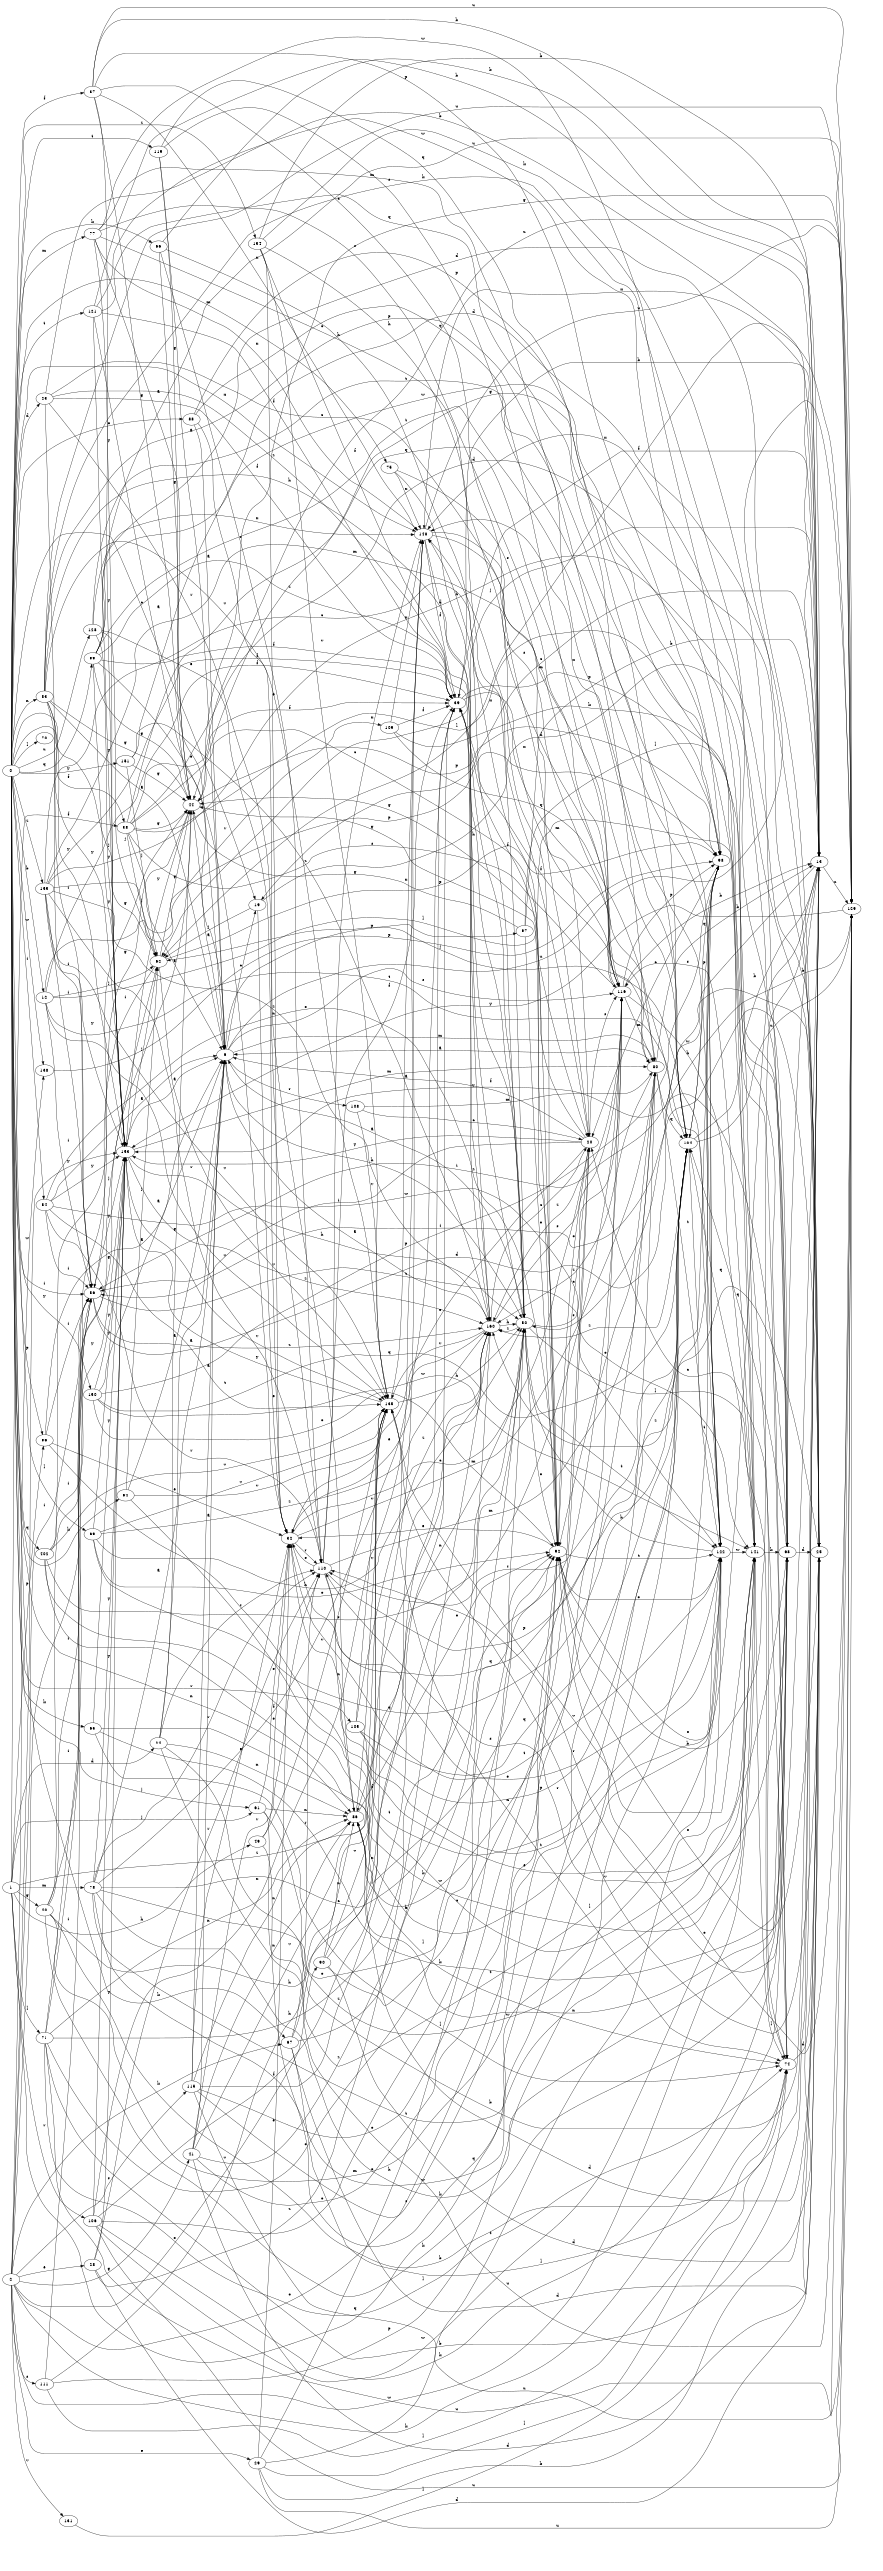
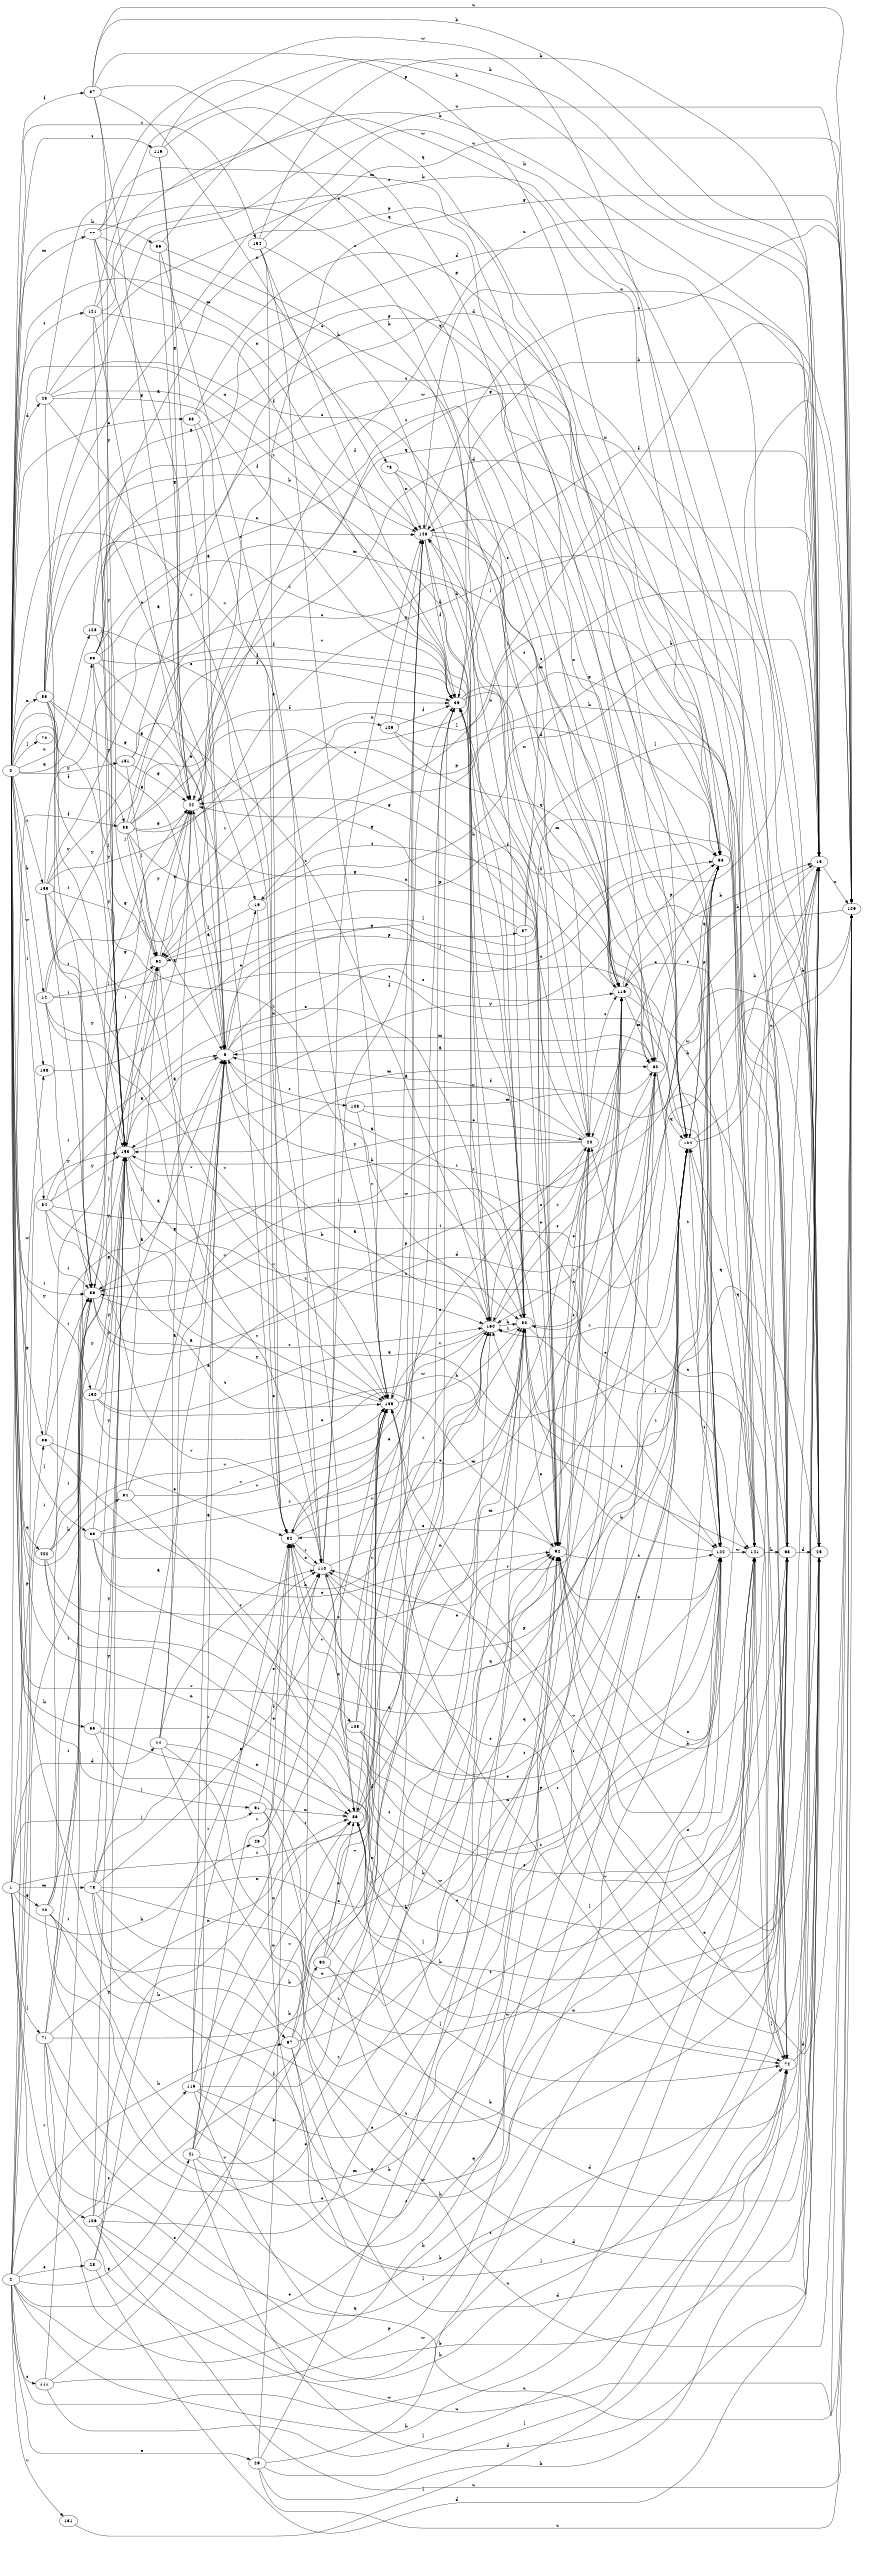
edge "155" -> "98": now "23" -> "98"
edge "28" -> "160": removed, label "z"
